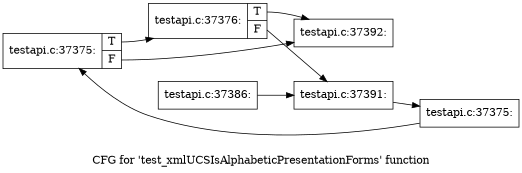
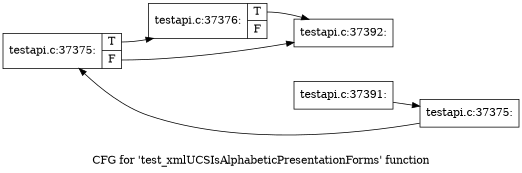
edge "testapi.c:37376:" -> "testapi.c:37391:": removed
node "testapi.c:37386:": removed
